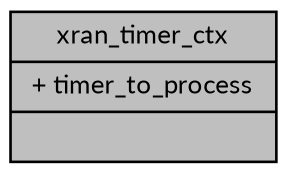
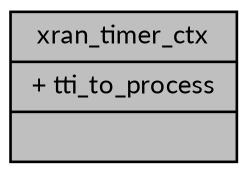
node "xran_timer_ctx": text "+ timer_to_process" -> "+ tti_to_process"
